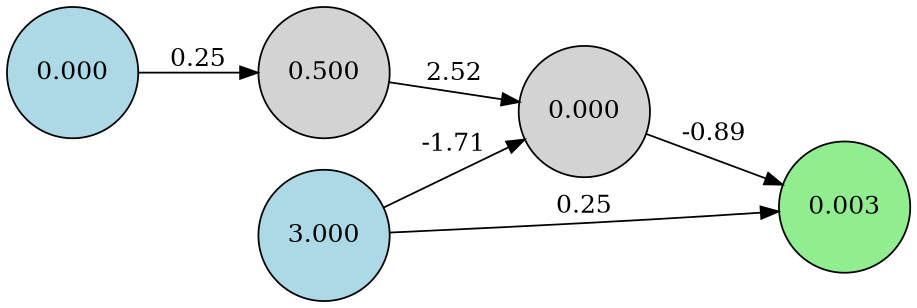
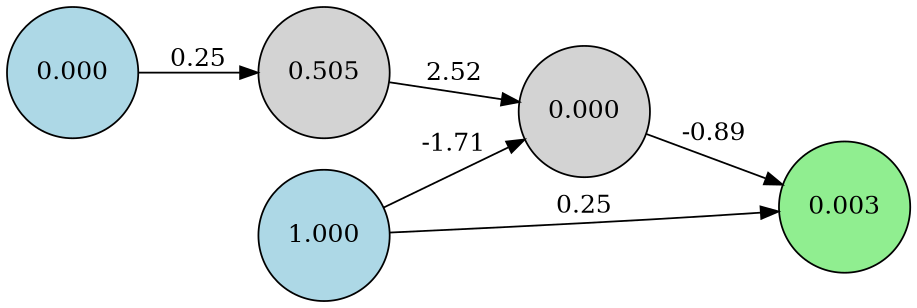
node "0.500": label "0.500" -> "0.505"
node "3.000": label "3.000" -> "1.000"
